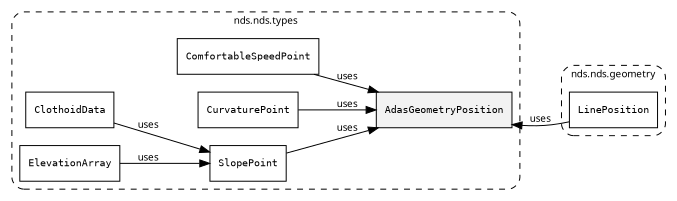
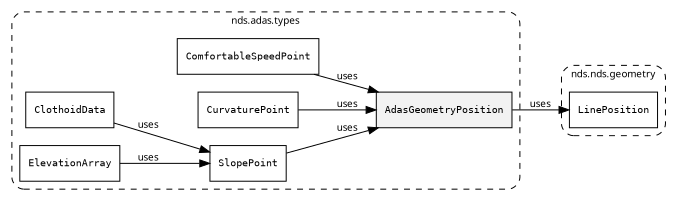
cluster "nds.nds.types": label "nds.nds.types" -> "nds.adas.types"
edge "LinePosition" -> "AdasGeometryPosition": reversed
